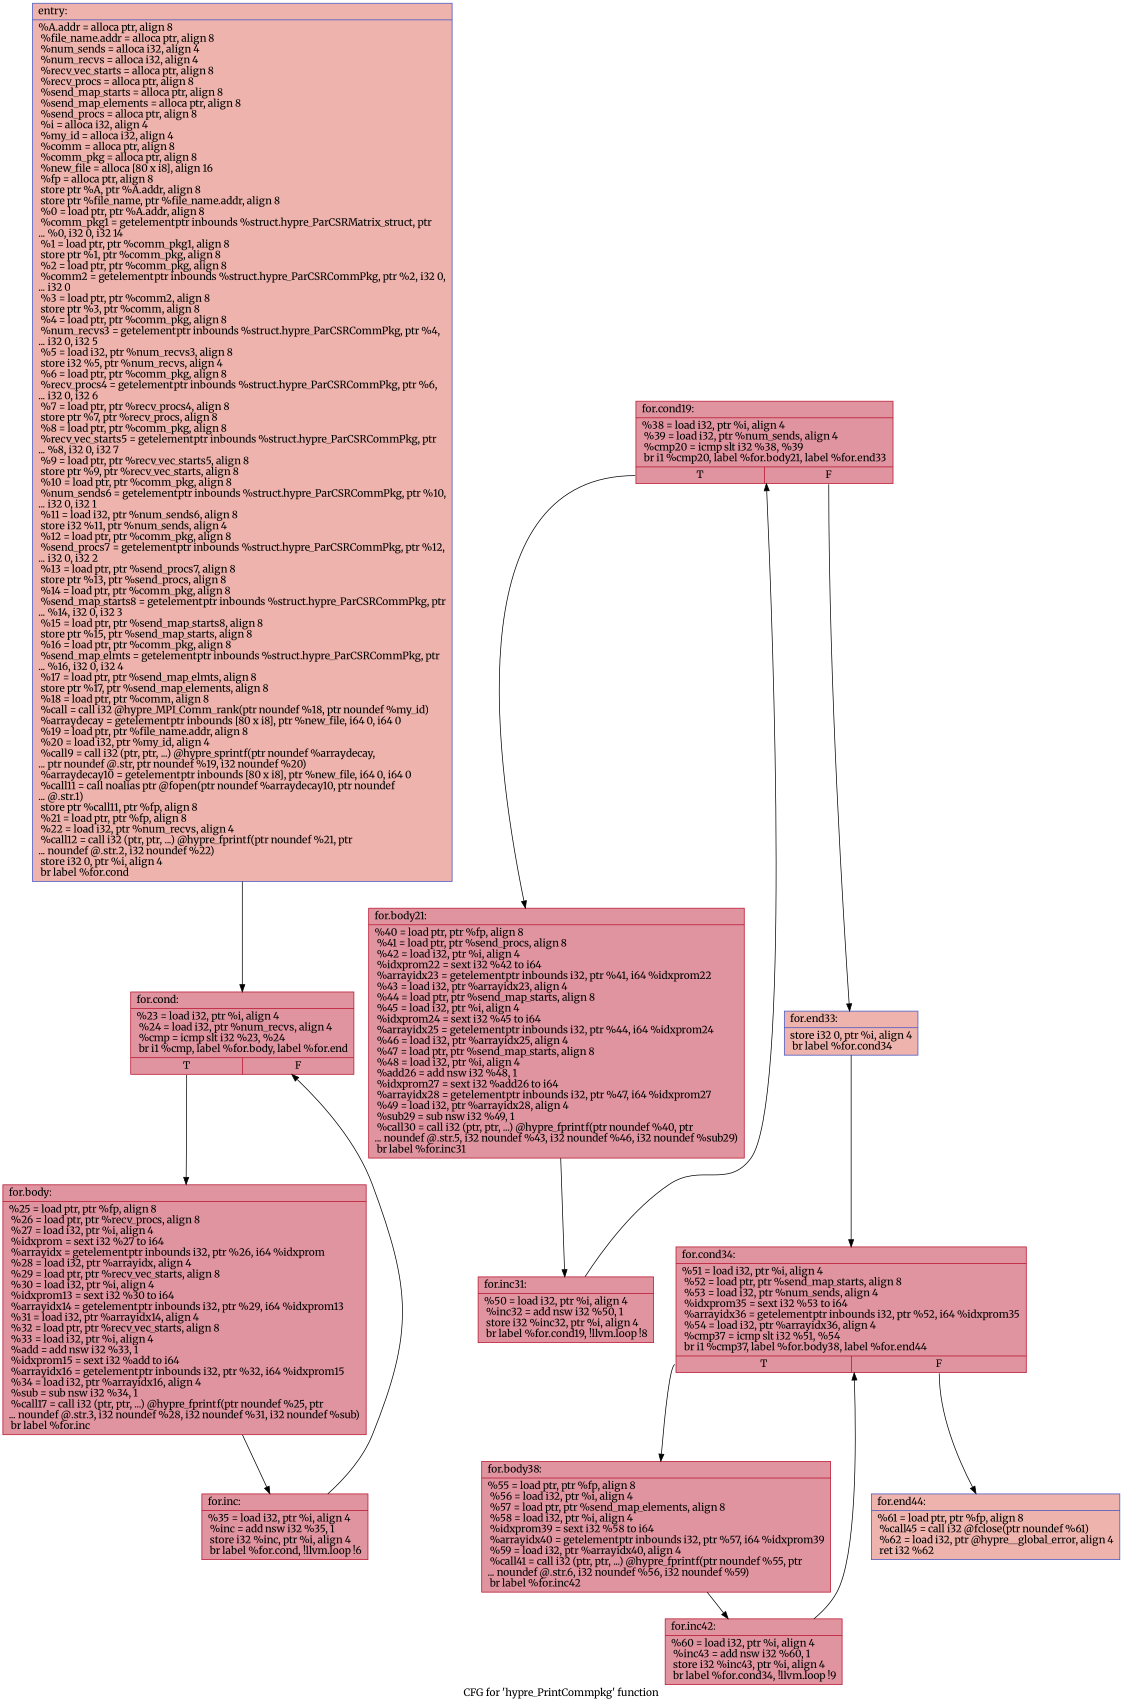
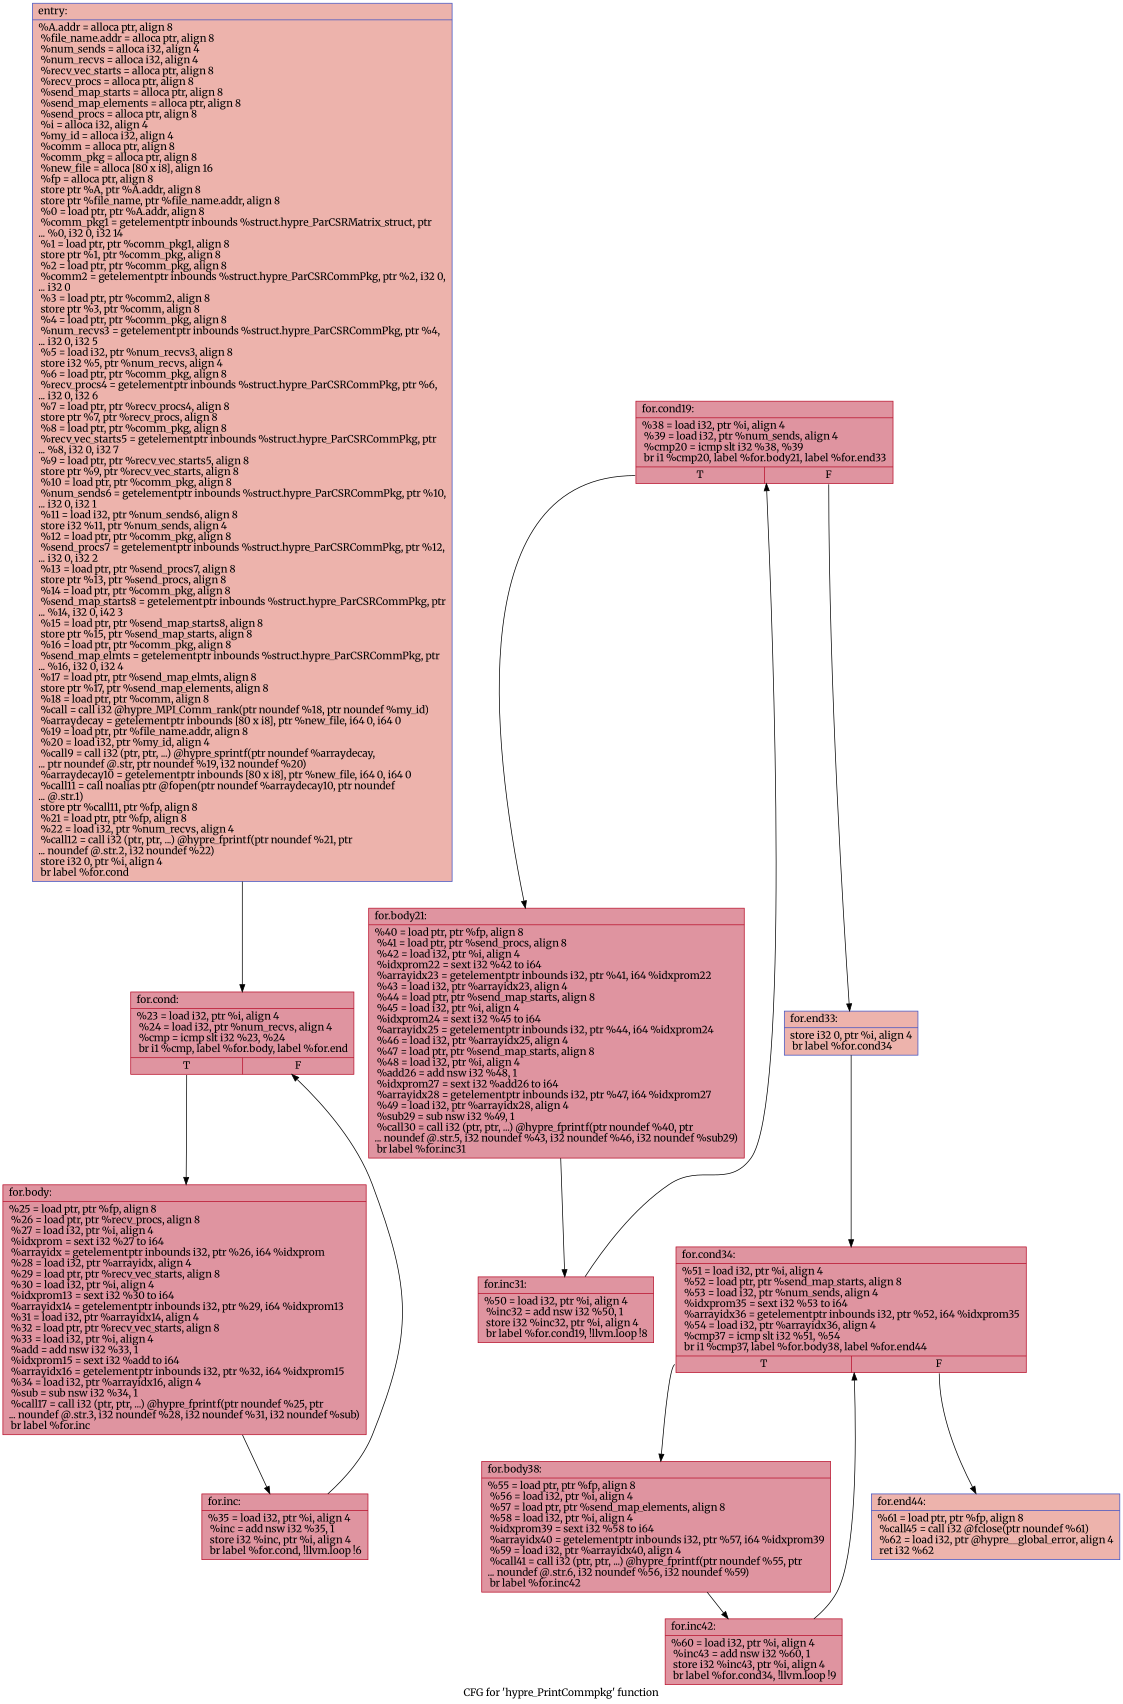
node "entry:": text "... %14, i32 0, i32 3" -> "... %14, i32 0, i42 3"
